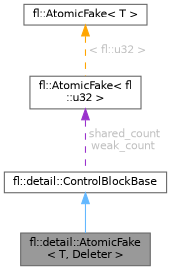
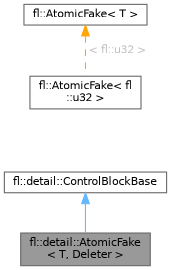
edge "fl::detail::ControlBlockBase" -> "fl::AtomicFake< fl ::u32 >": removed, label "shared_count weak_count"
